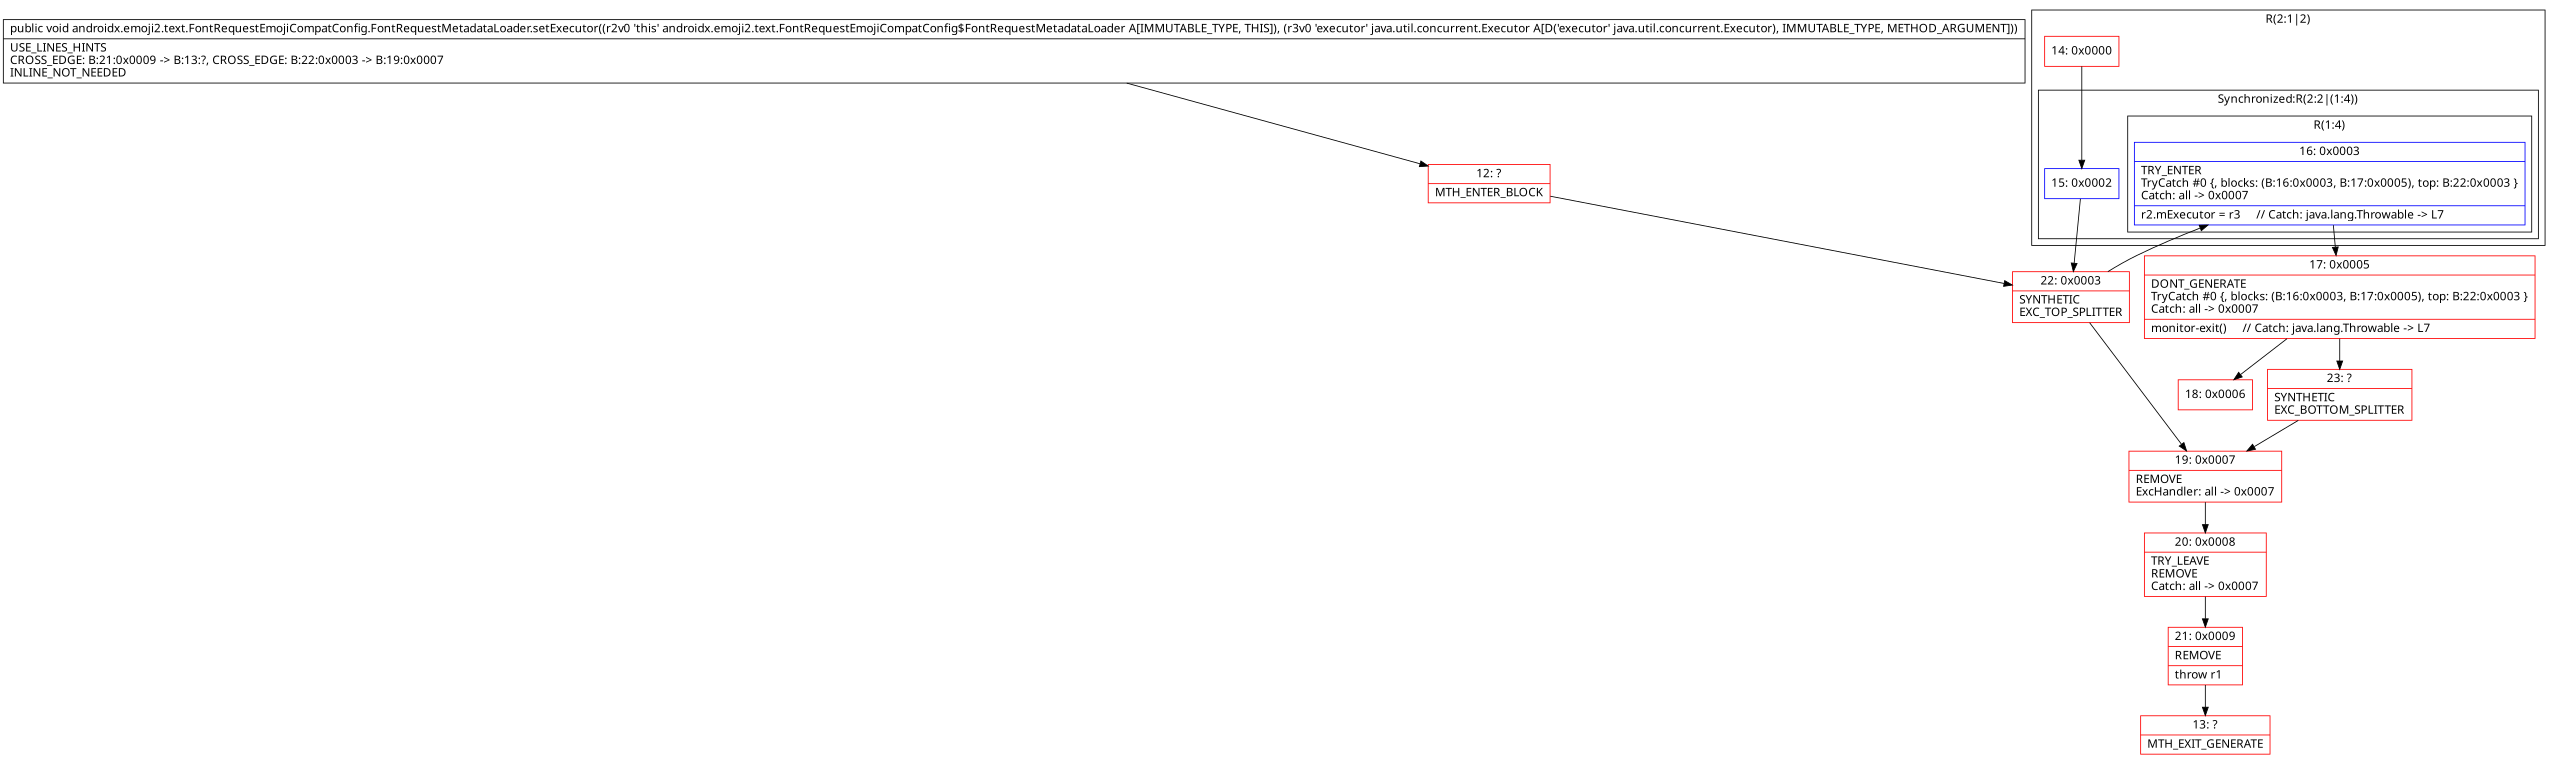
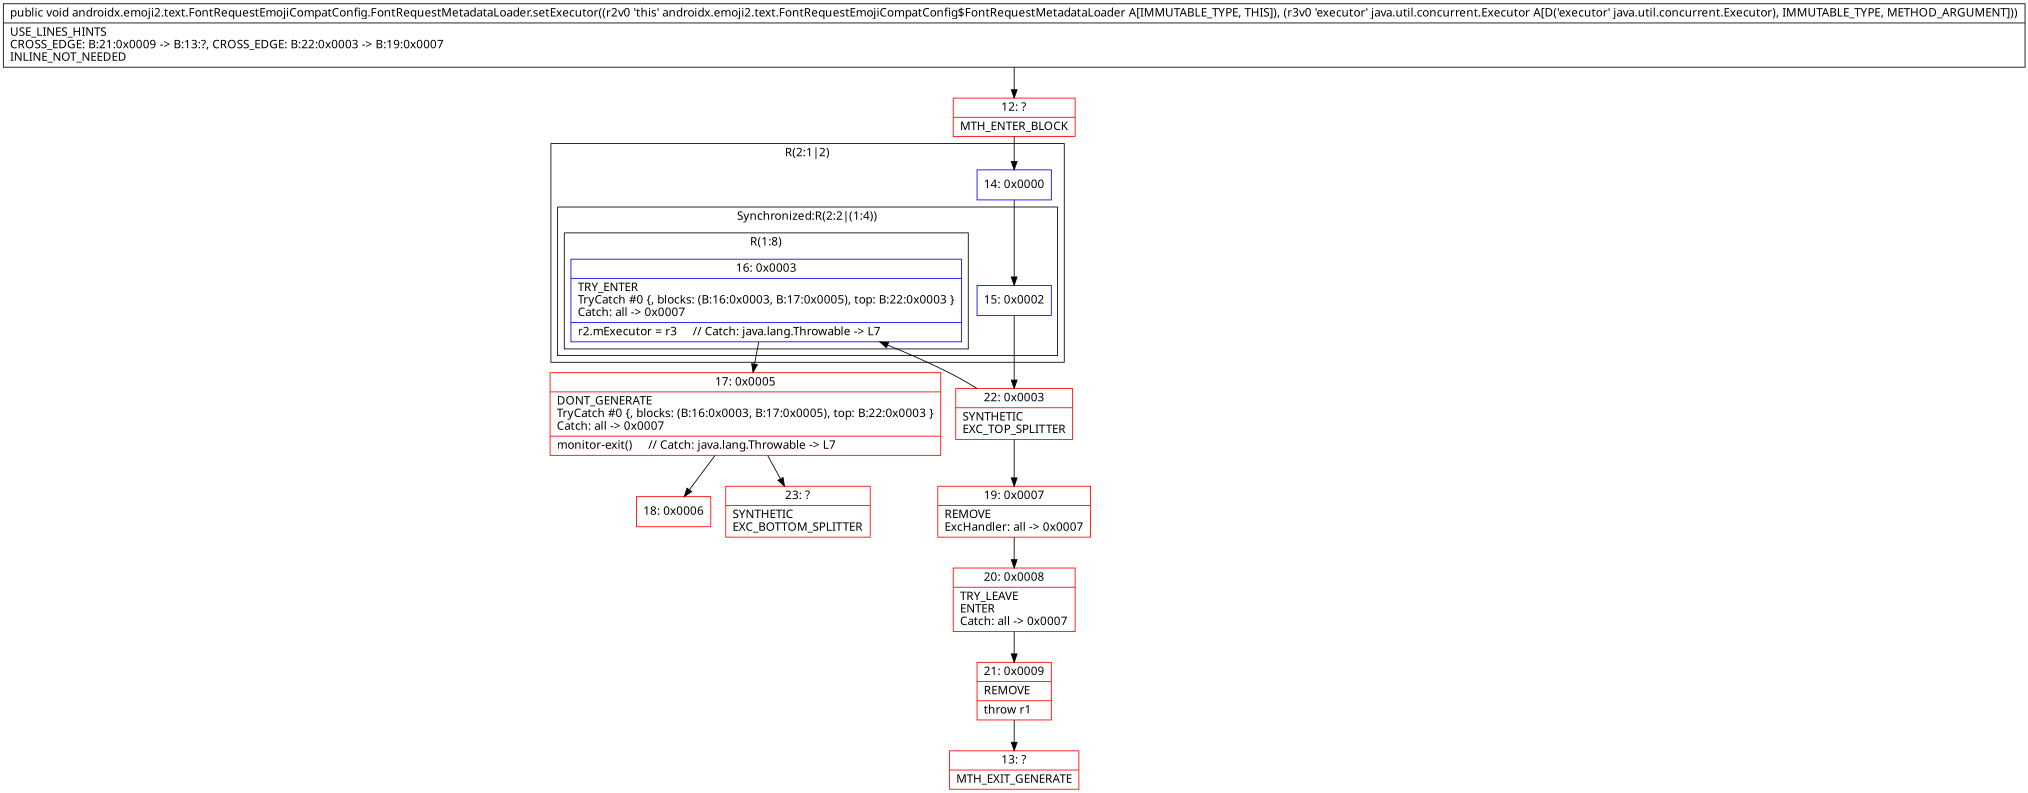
node "14: 0x0000": color red -> blue
cluster "R(1:4)": label "R(1:4)" -> "R(1:8)"
edge "12: ?" -> "22: 0x0003": now "12: ?" -> "14: 0x0000"
edge "23: ?" -> "19: 0x0007": removed
node "20: 0x0008": text "REMOVE" -> "ENTER"
